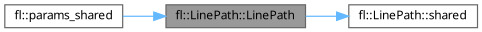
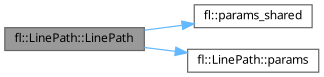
edge "fl::params_shared" -> "fl::LinePath::LinePath": reversed
node "fl::LinePath::shared": label "fl::LinePath::shared" -> "fl::LinePath::params"
